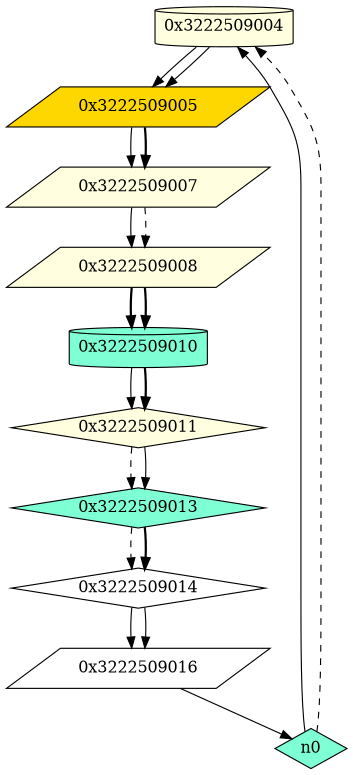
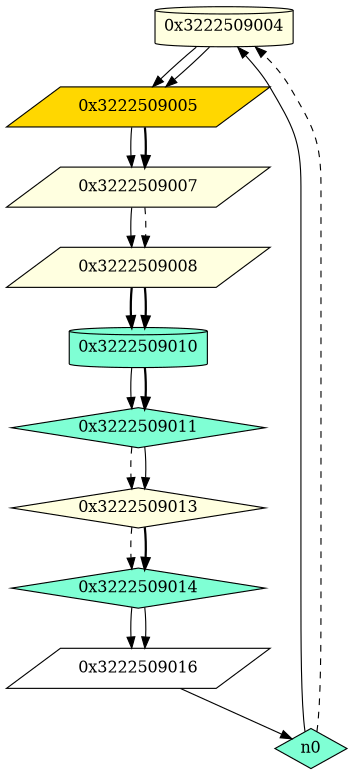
node "0x3222509011": fillcolor lightyellow -> aquamarine
node "0x3222509013": fillcolor aquamarine -> lightyellow
node "0x3222509014": fillcolor white -> aquamarine
